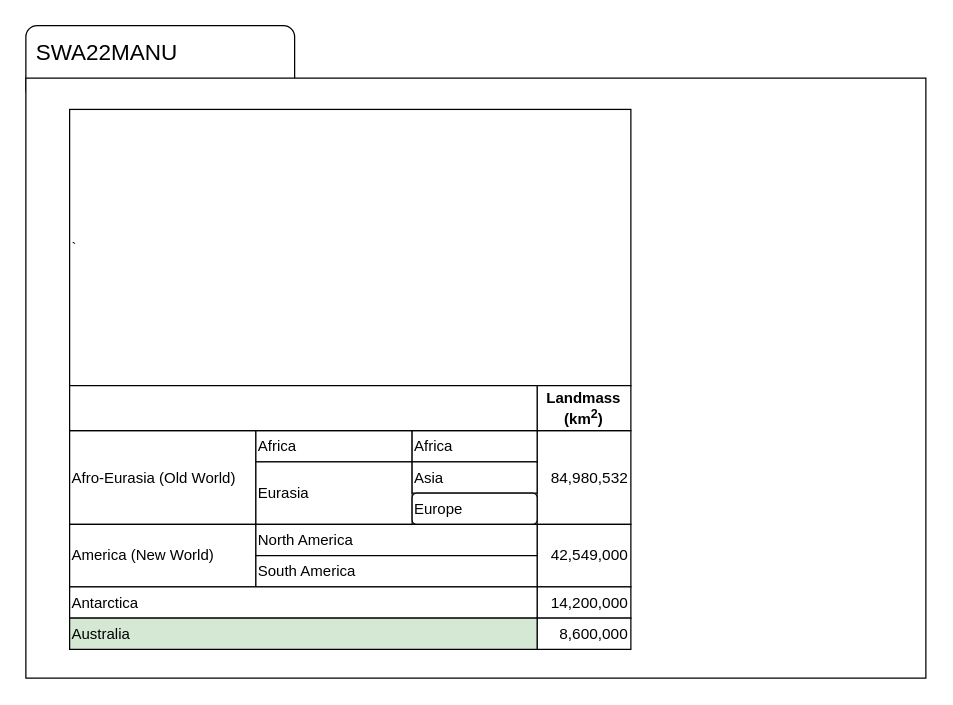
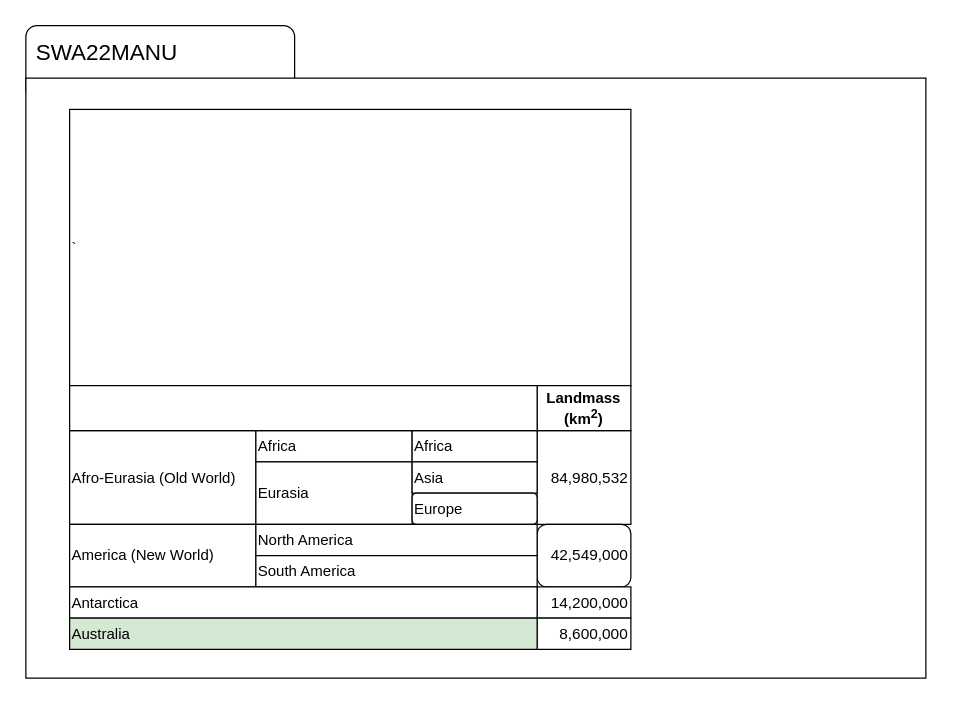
node "42,549,000": shape rectangle -> rounded rectangle
